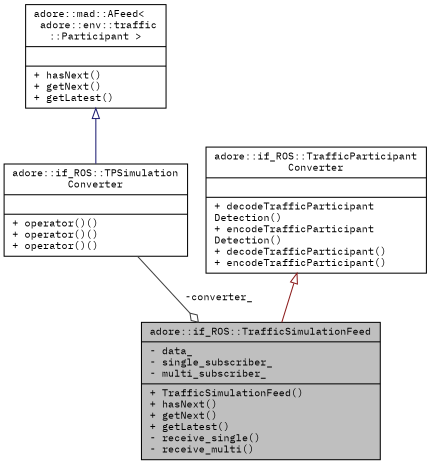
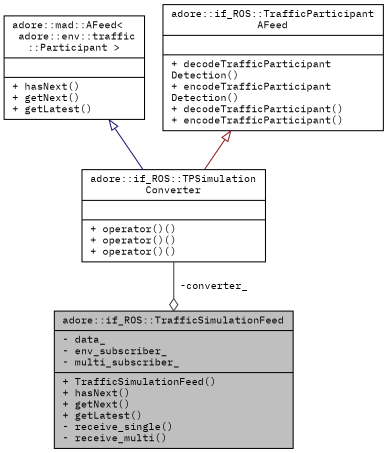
node "adore::if_ROS::TrafficParticipant": text "Converter" -> "AFeed"
edge "adore::if_ROS::TrafficSimulationFeed" -> "adore::if_ROS::TrafficParticipant": now "adore::if_ROS::TPSimulation" -> "adore::if_ROS::TrafficParticipant"
node "adore::if_ROS::TrafficSimulationFeed": text "- single_subscriber_" -> "- env_subscriber_"
